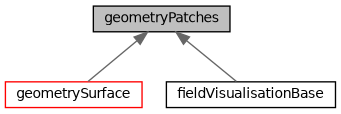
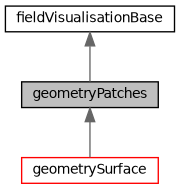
edge "fieldVisualisationBase" -> "geometryPatches": reversed
